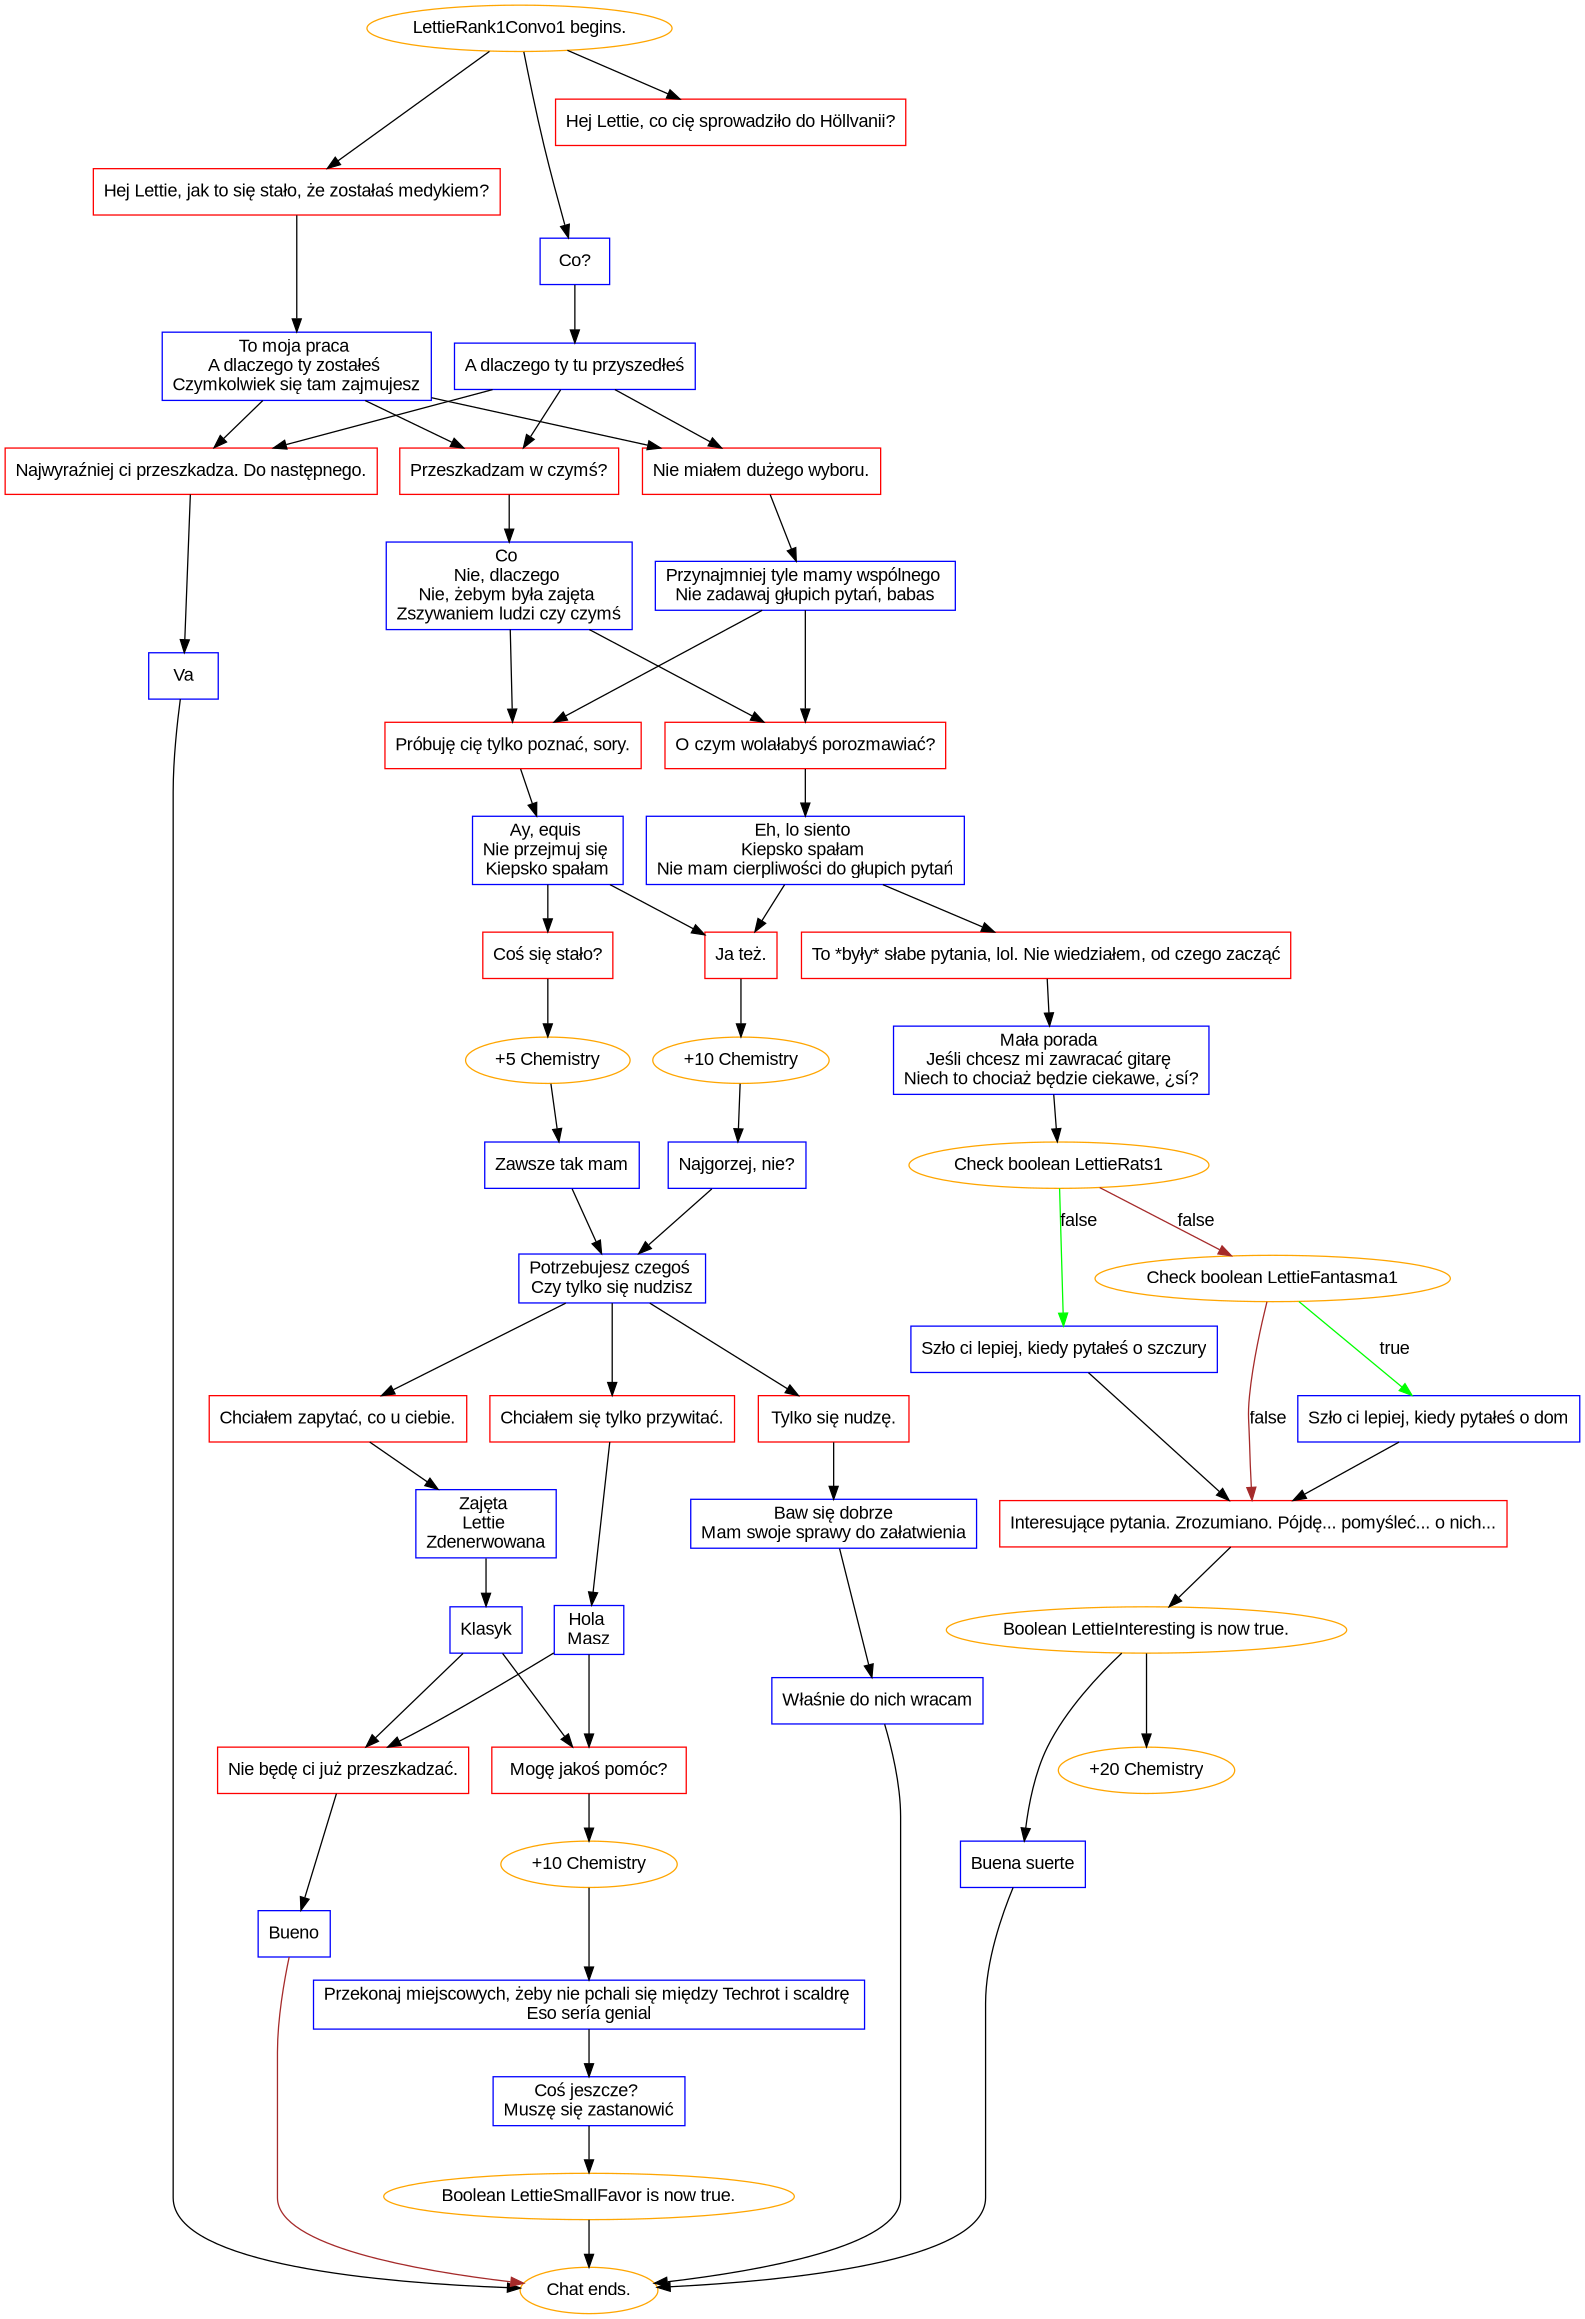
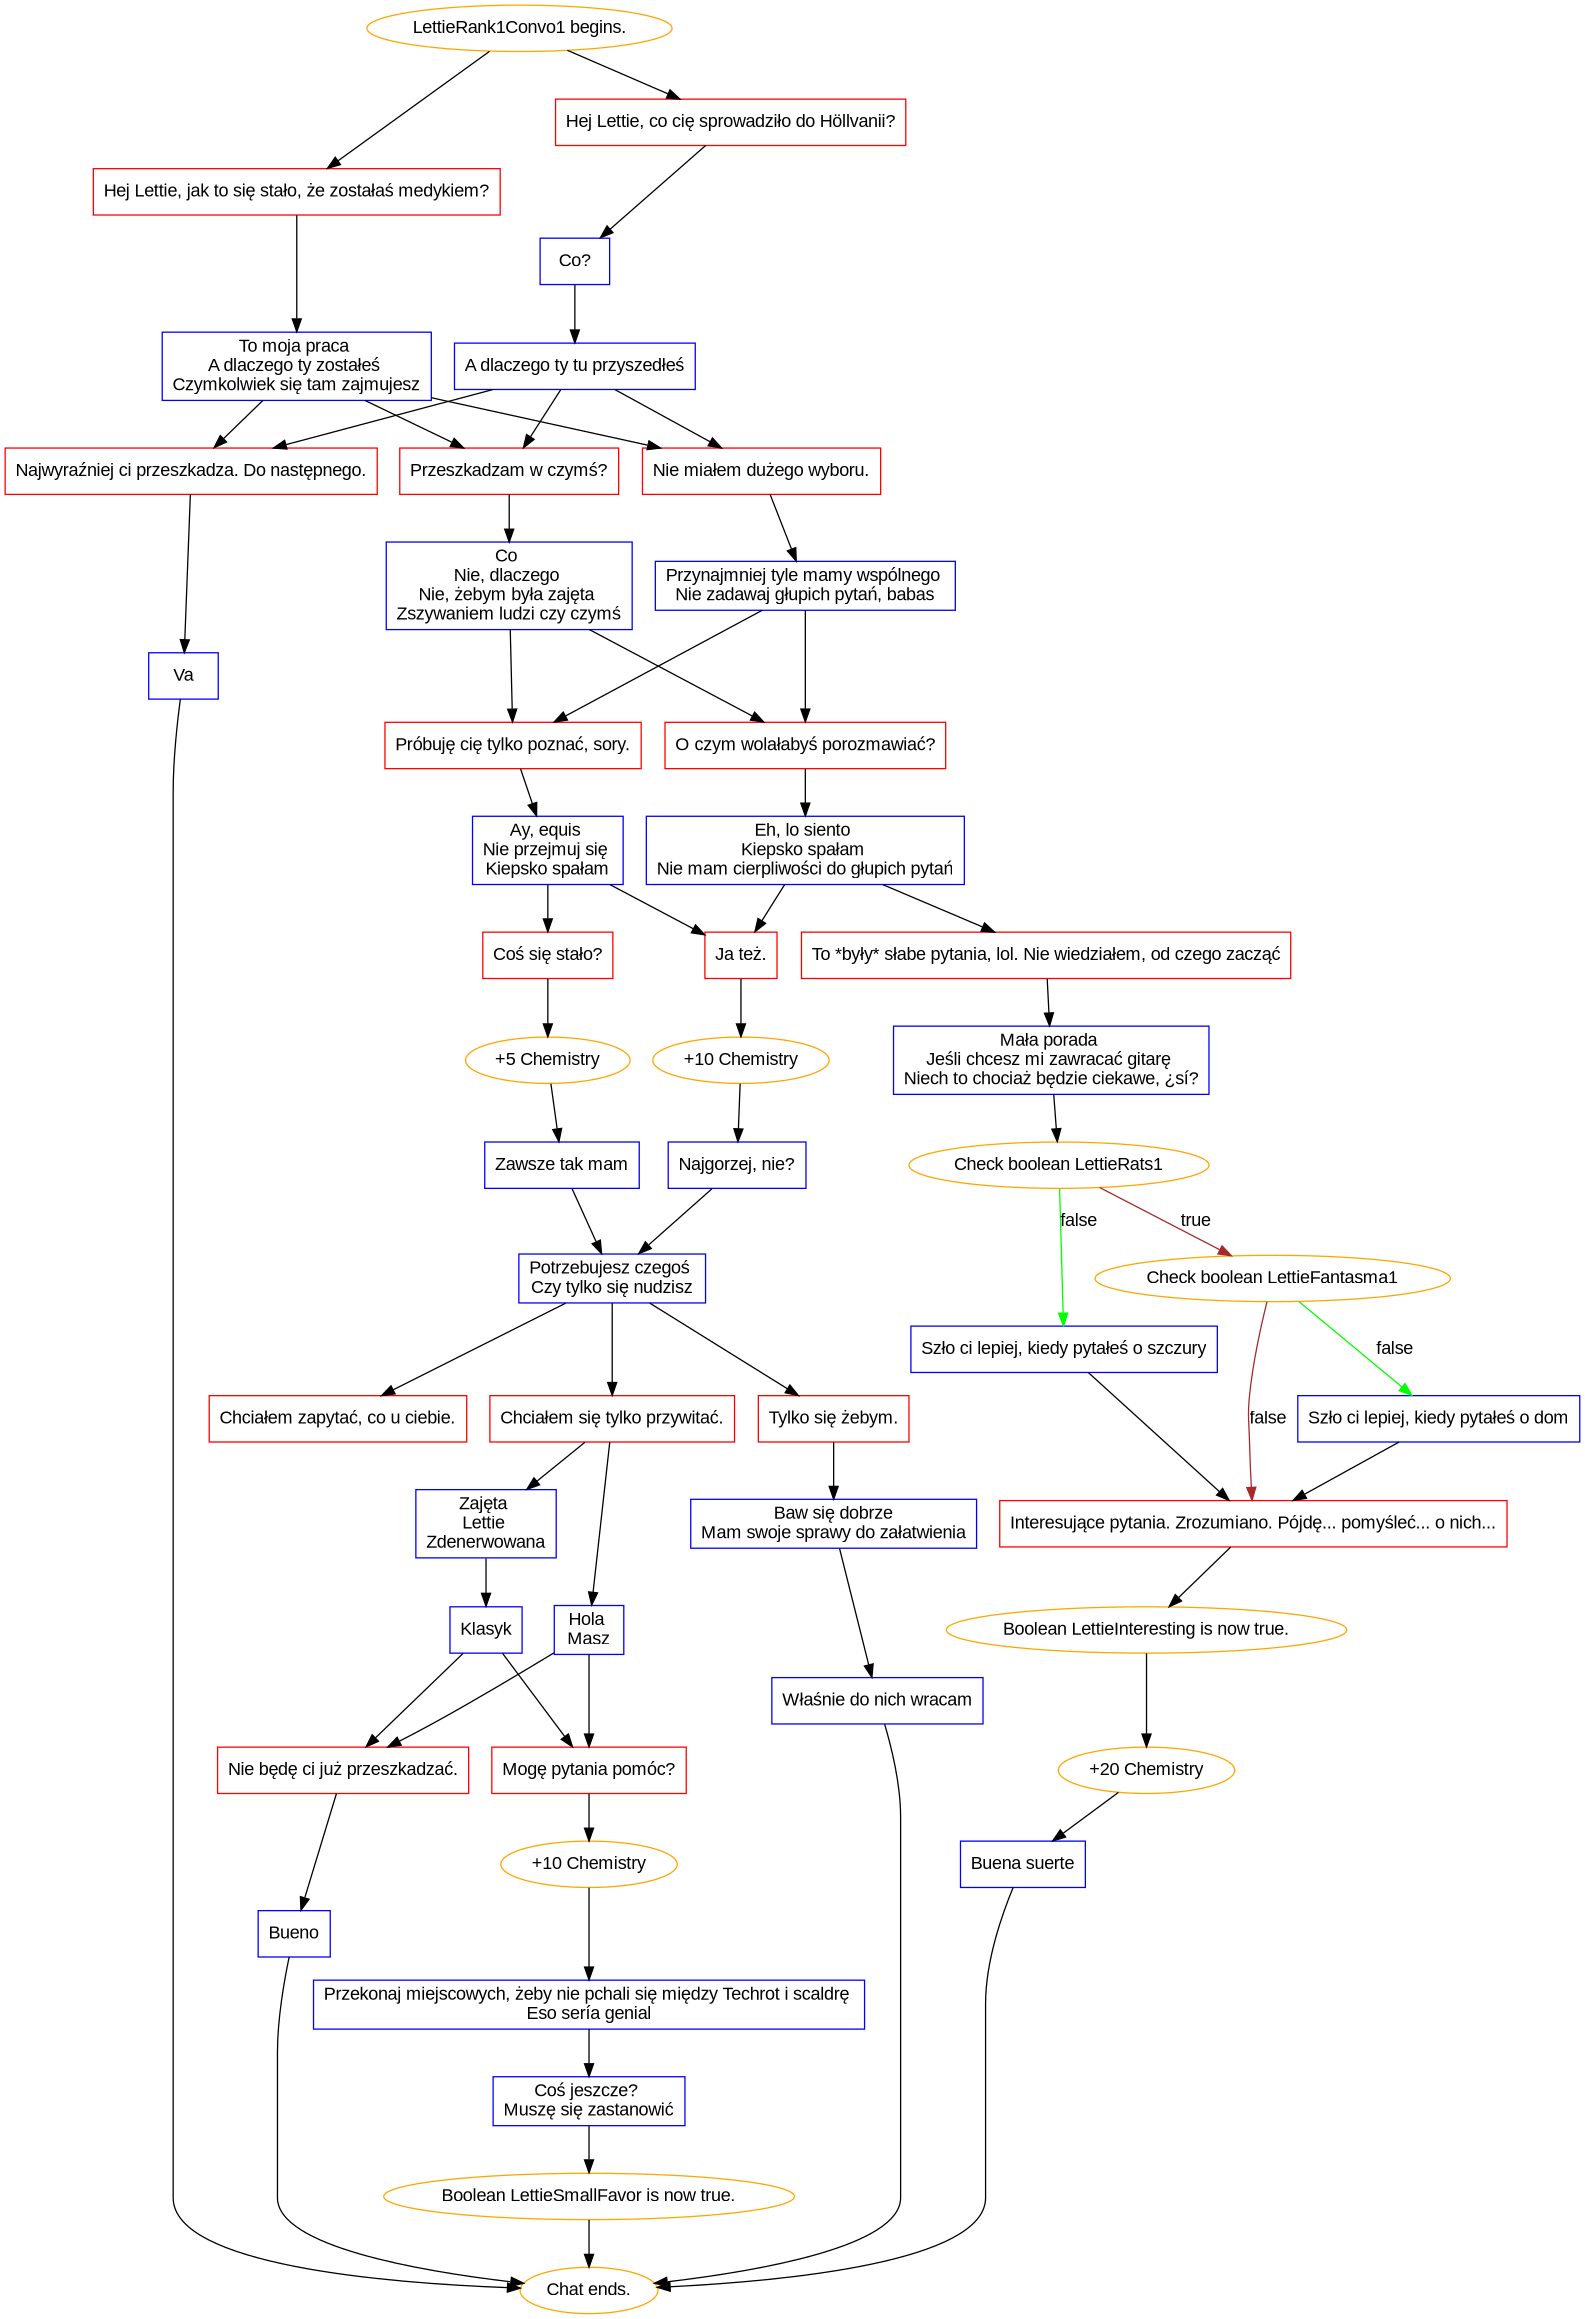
edge "LettieRank1Convo1 begins." -> "Co?": now "Hej Lettie, co cię sprowadziło do Höllvanii?" -> "Co?"
edge "Check boolean LettieRats1" -> "Check boolean LettieFantasma1": label "false" -> "true"
edge "Check boolean LettieFantasma1" -> "Szło ci lepiej, kiedy pytałeś o dom": label "true" -> "false"
node "Tylko się nudzę.": label "Tylko się nudzę." -> "Tylko się żebym."
edge "Chciałem zapytać, co u ciebie." -> "Zajęta Lettie Zdenerwowana": now "Chciałem się tylko przywitać." -> "Zajęta Lettie Zdenerwowana"
edge "Boolean LettieInteresting is now true." -> "Buena suerte": now "+20 Chemistry" -> "Buena suerte"
node "Mogę jakoś pomóc?": label "Mogę jakoś pomóc?" -> "Mogę pytania pomóc?"
edge "Bueno" -> "Chat ends.": color brown -> black
